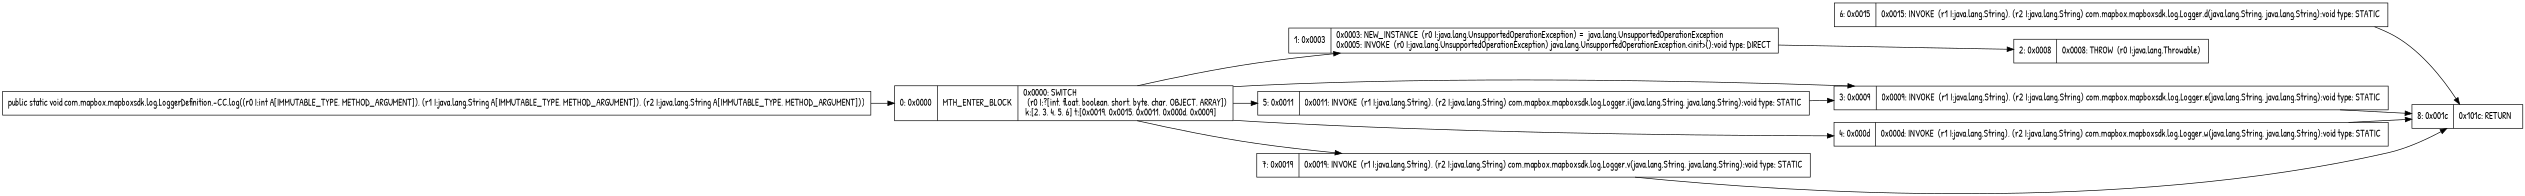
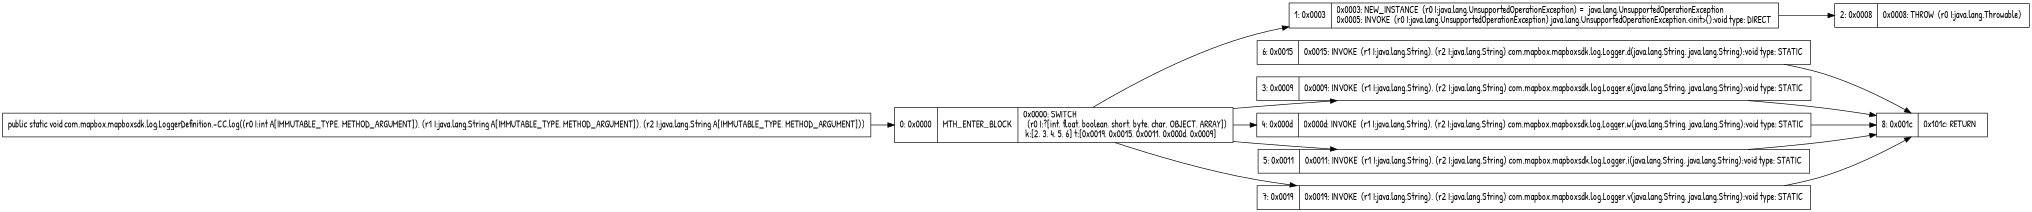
edge "5: 0x0011" -> "3: 0x0009": now "5: 0x0011" -> "8: 0x001c"
